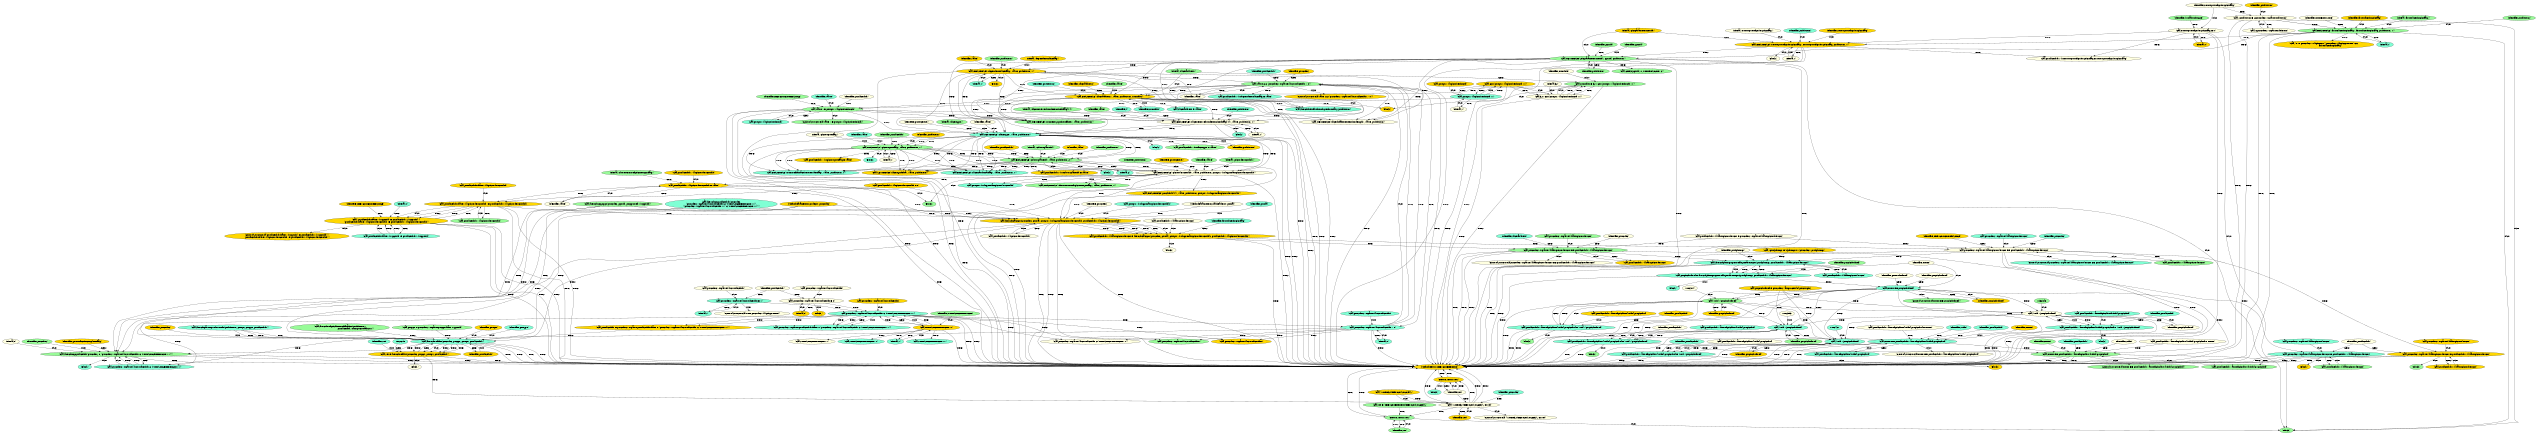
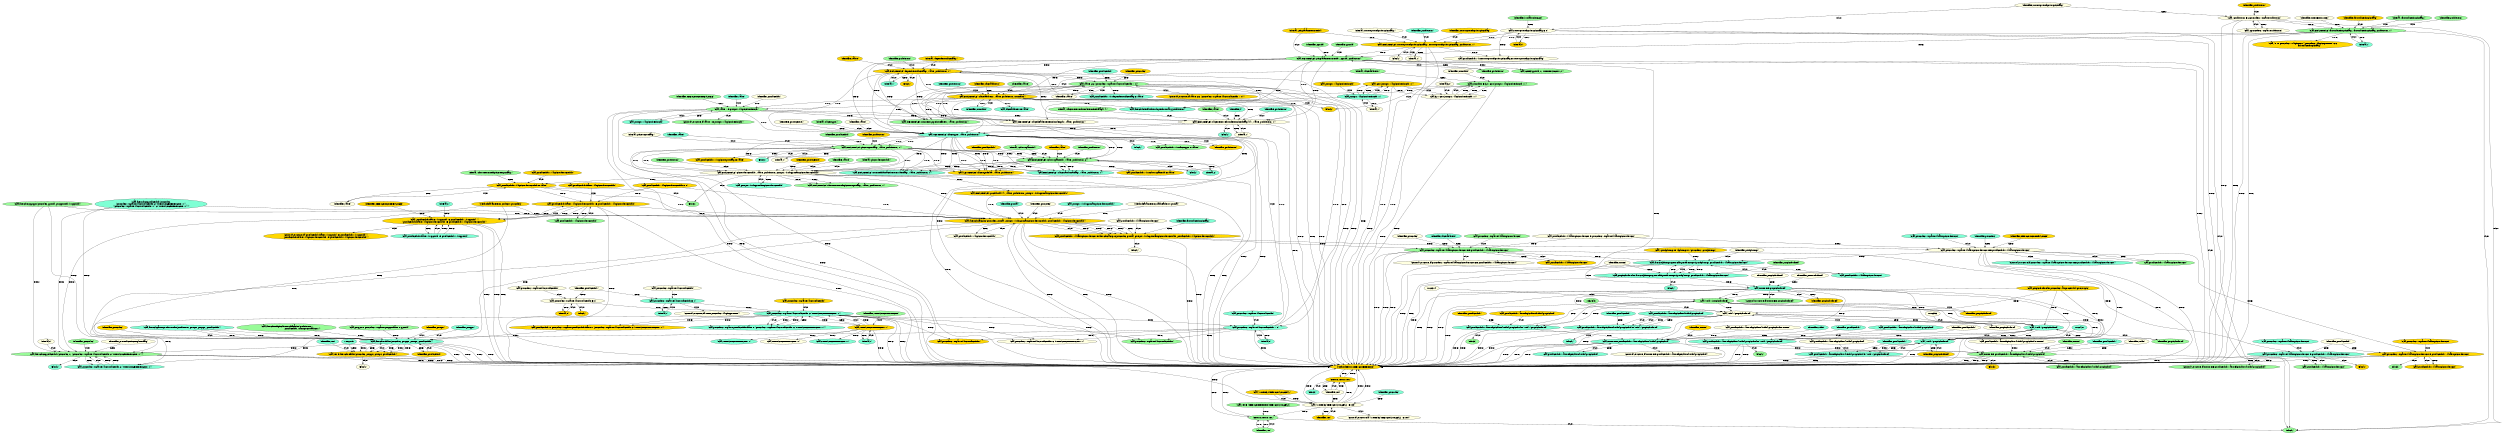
node "(Identifier,ps_type)": label "(Identifier,ps_type)" -> "(Identifier,ps_pps)"
node "(Identifier,prev_slice_incomplete_flag)": fillcolor gold -> lightyellow
edge "(Call,ps_slice_hdr->i4_pic_order_cnt_lsb = value)" -> "(MethodReturn,IHEVCD_ERROR_T)": removed, label "DDG:"
